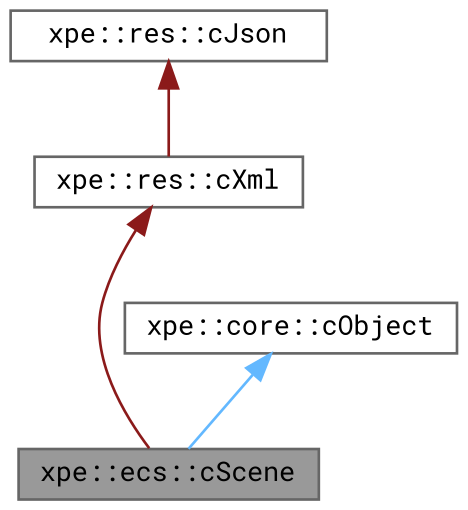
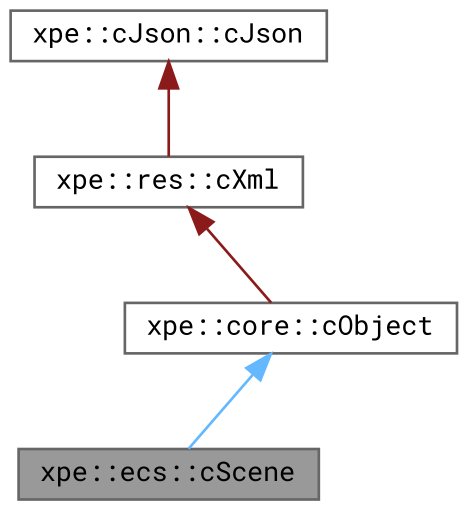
node "xpe::res::cJson": label "xpe::res::cJson" -> "xpe::cJson::cJson"
edge "xpe::ecs::cScene" -> "xpe::res::cXml": now "xpe::core::cObject" -> "xpe::res::cXml"
